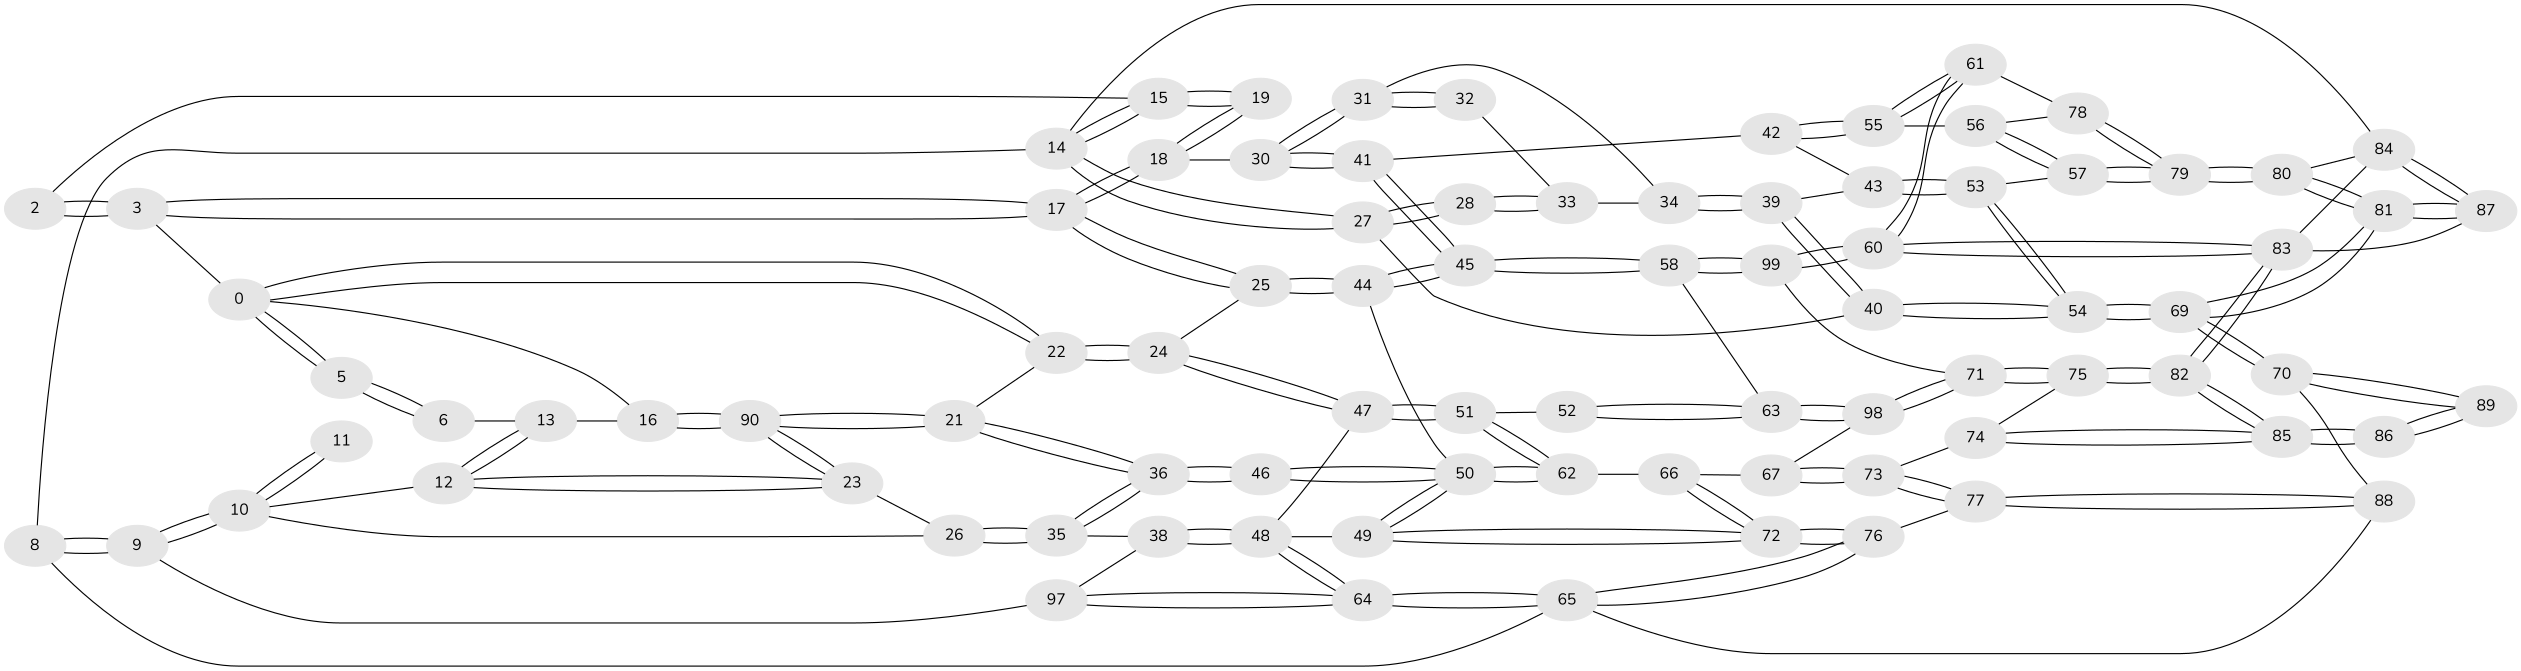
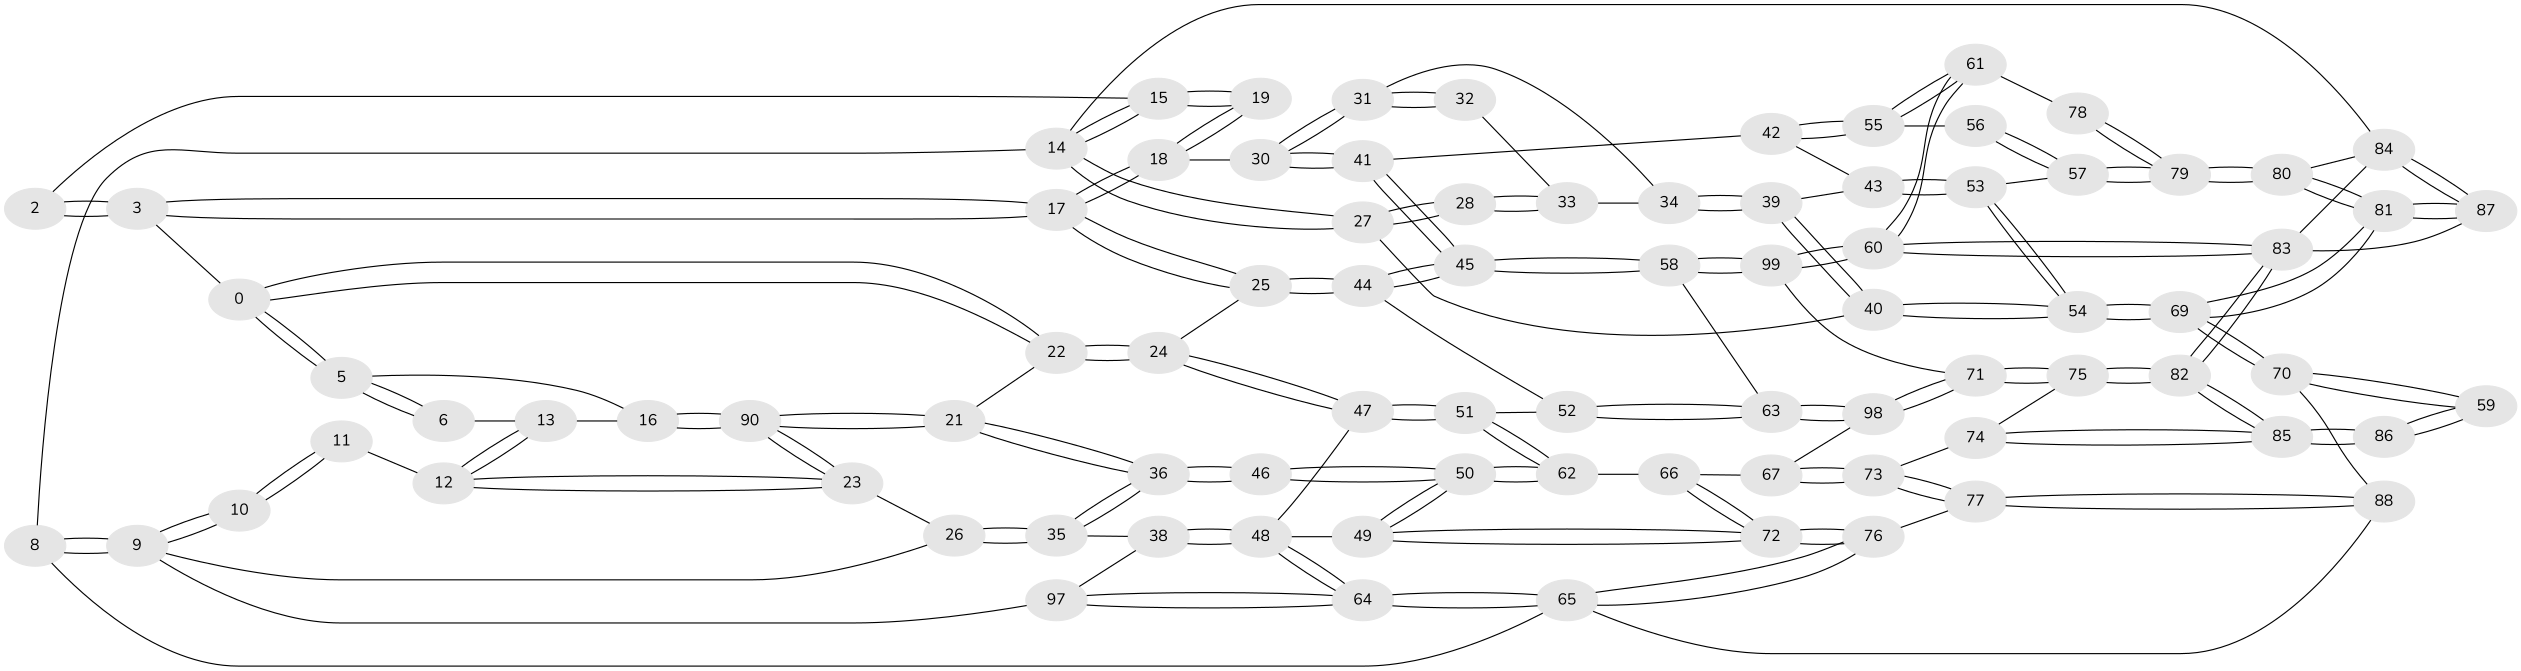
edge "78" -- "56": removed
edge "0" -- "16": now "5" -- "16"
edge "44" -- "50": now "44" -- "52"
node "89": label "89" -> "59"
edge "12" -- "10": now "12" -- "11"
edge "10" -- "26": now "9" -- "26"
